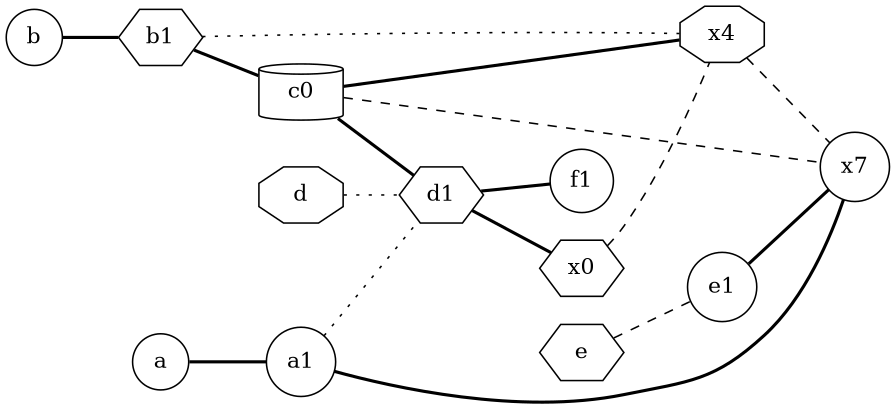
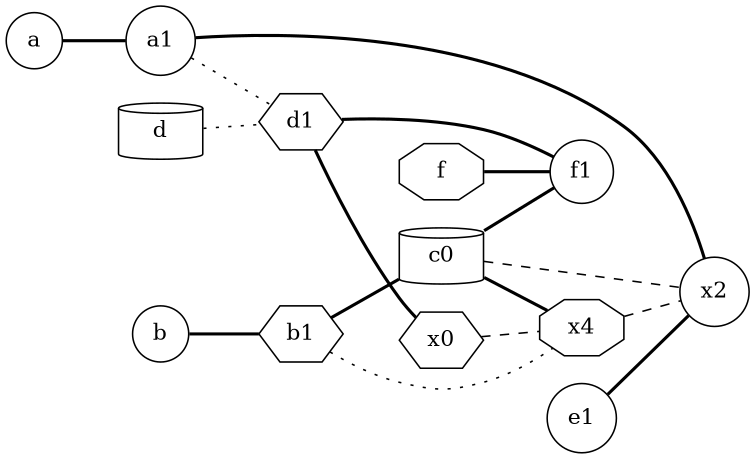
edge "c0" -- "d1": now "c0" -- "f1"
node "x7": label "x7" -> "x2"
node "f": added
node "d": shape octagon -> cylinder
node "e": removed
